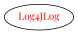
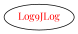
node "Log4JLog": label "Log4JLog" -> "Log9JLog"
